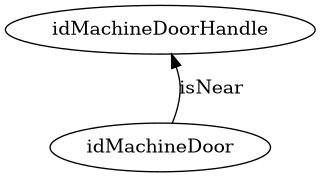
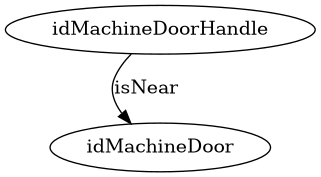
edge "idMachineDoor" -> "idMachineDoorHandle": reversed
